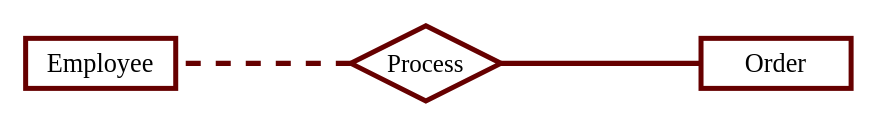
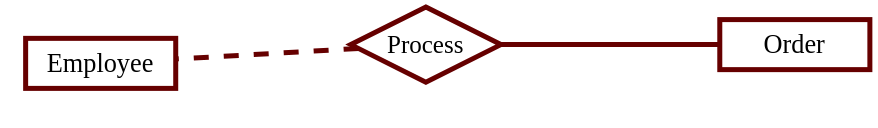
node "Process": moved (426, 63) -> (426, 44)
node "Order": moved (776, 63) -> (794, 44)
